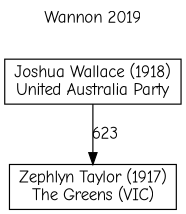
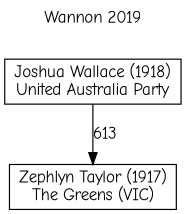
edge "Joshua Wallace (1918) United Australia Party" -> "Zephlyn Taylor (1917) The Greens (VIC)": label "623" -> "613"
